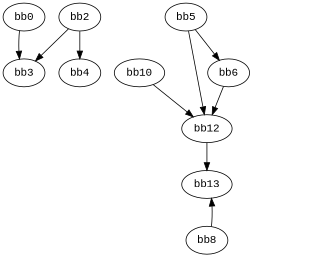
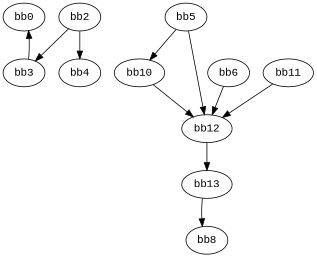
edge "bb0" -> "bb3": reversed
edge "bb5" -> "bb6": now "bb5" -> "bb10"
node "bb11": added
edge "bb8" -> "bb13": reversed
